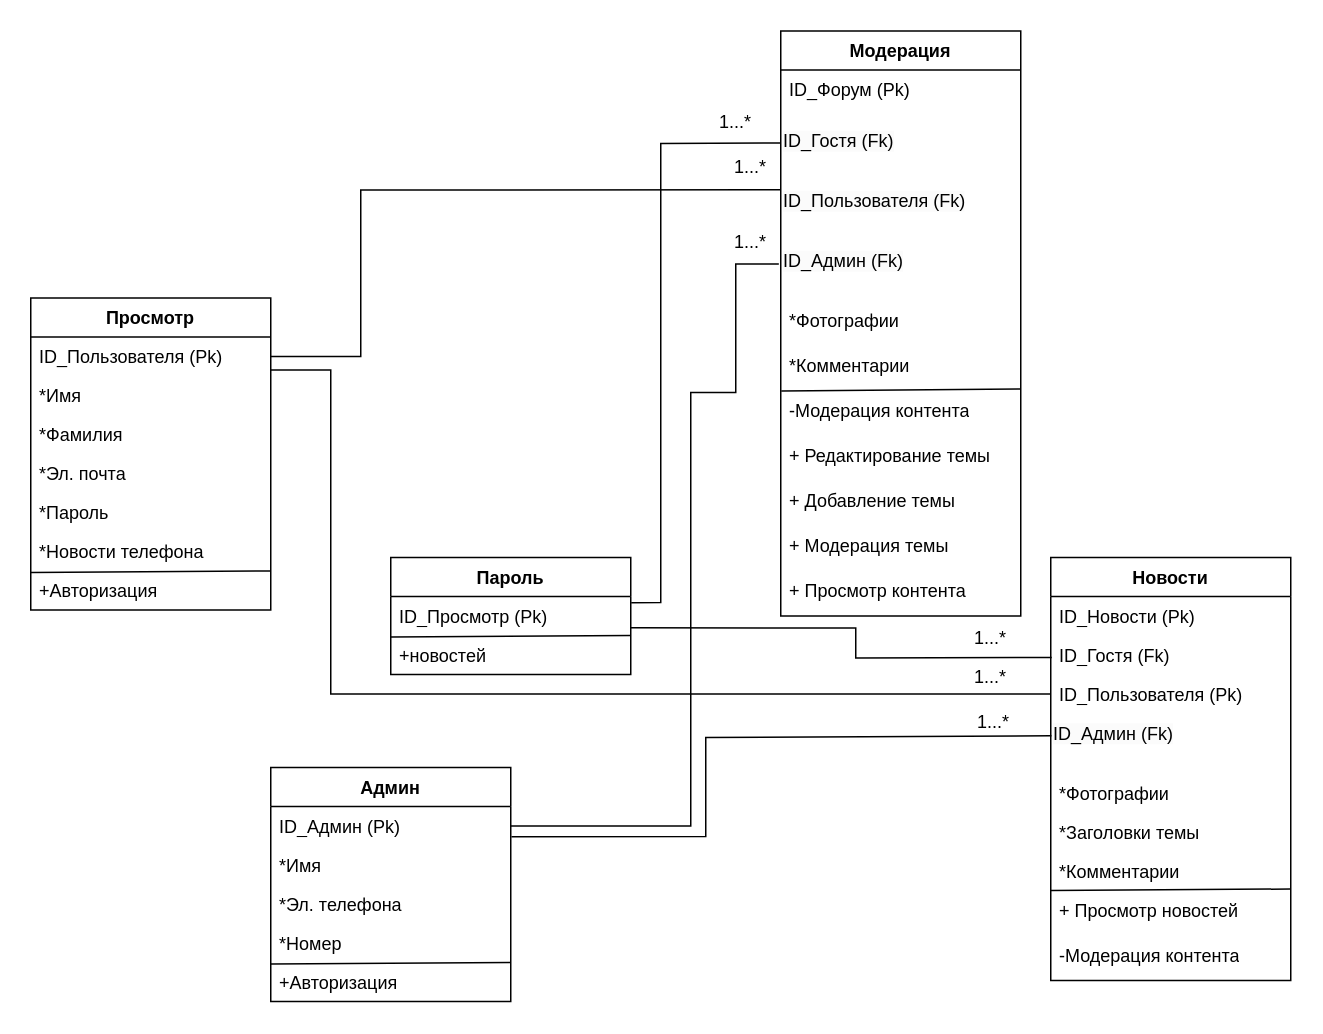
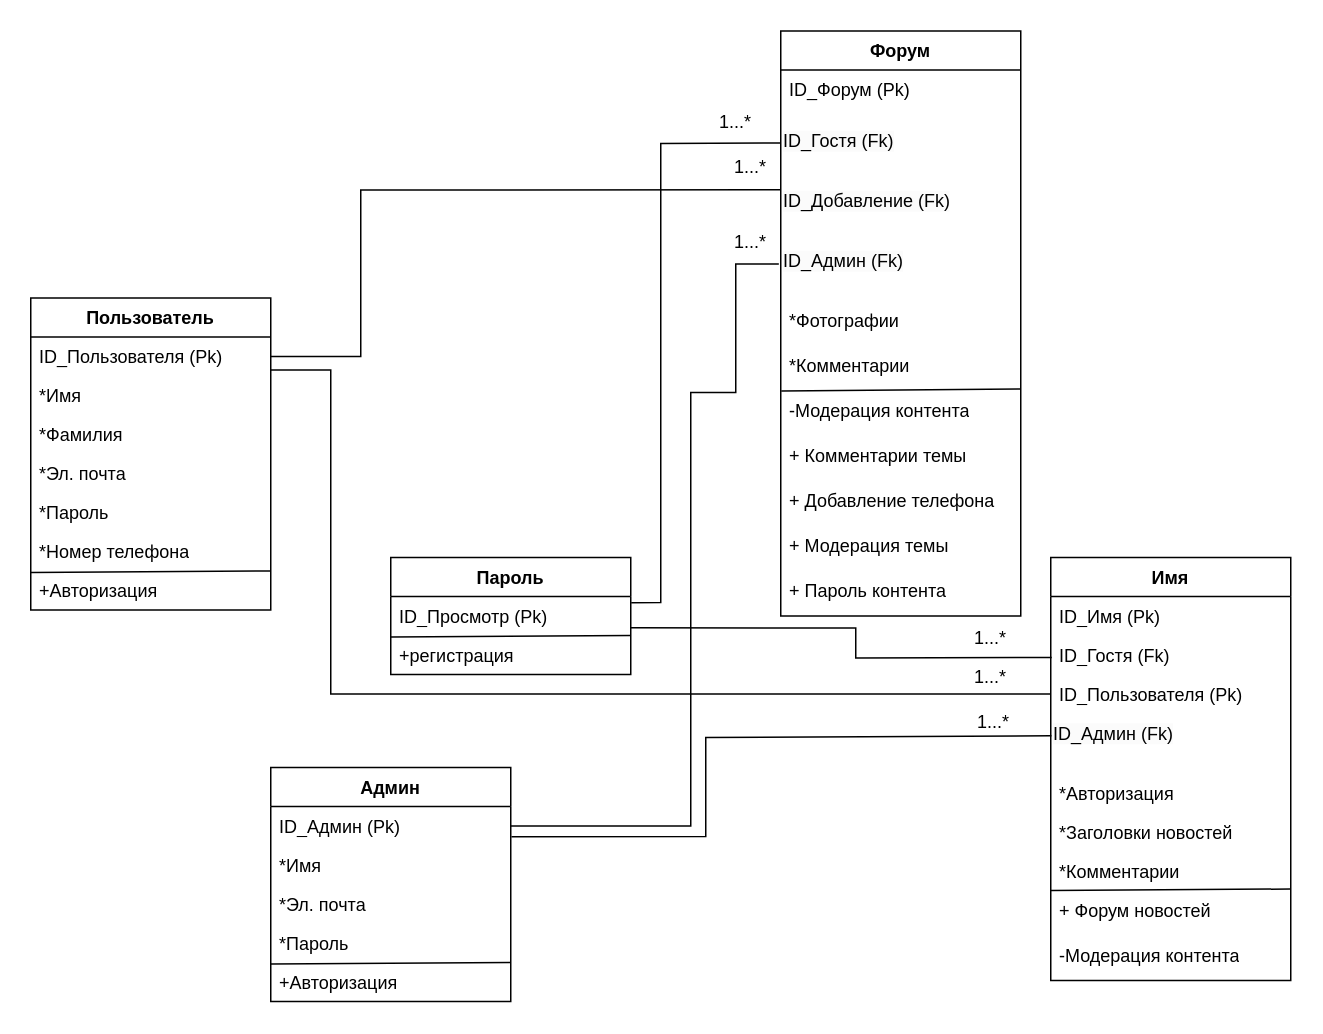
node "Модерация": label "Модерация" -> "Форум"
node "ID_Пользователя (Fk)": label "ID_Пользователя (Fk)" -> "ID_Добавление (Fk)"
node "Просмотр": label "Просмотр" -> "Пользователь"
node "+ Редактирование темы": label "+ Редактирование темы" -> "+ Комментарии темы"
node "+ Добавление темы": label "+ Добавление темы" -> "+ Добавление телефона"
node "*Новости телефона": label "*Новости телефона" -> "*Номер телефона"
node "Новости": label "Новости" -> "Имя"
node "+ Просмотр контента": label "+ Просмотр контента" -> "+ Пароль контента"
node "ID_Новости (Pk)": label "ID_Новости (Pk)" -> "ID_Имя (Pk)"
node "+новостей": label "+новостей" -> "+регистрация"
node "*Фотографии": label "*Фотографии" -> "*Авторизация"
node "*Заголовки темы": label "*Заголовки темы" -> "*Заголовки новостей"
node "*Эл. телефона": label "*Эл. телефона" -> "*Эл. почта"
node "+ Просмотр новостей": label "+ Просмотр новостей" -> "+ Форум новостей"
node "*Номер": label "*Номер" -> "*Пароль"
